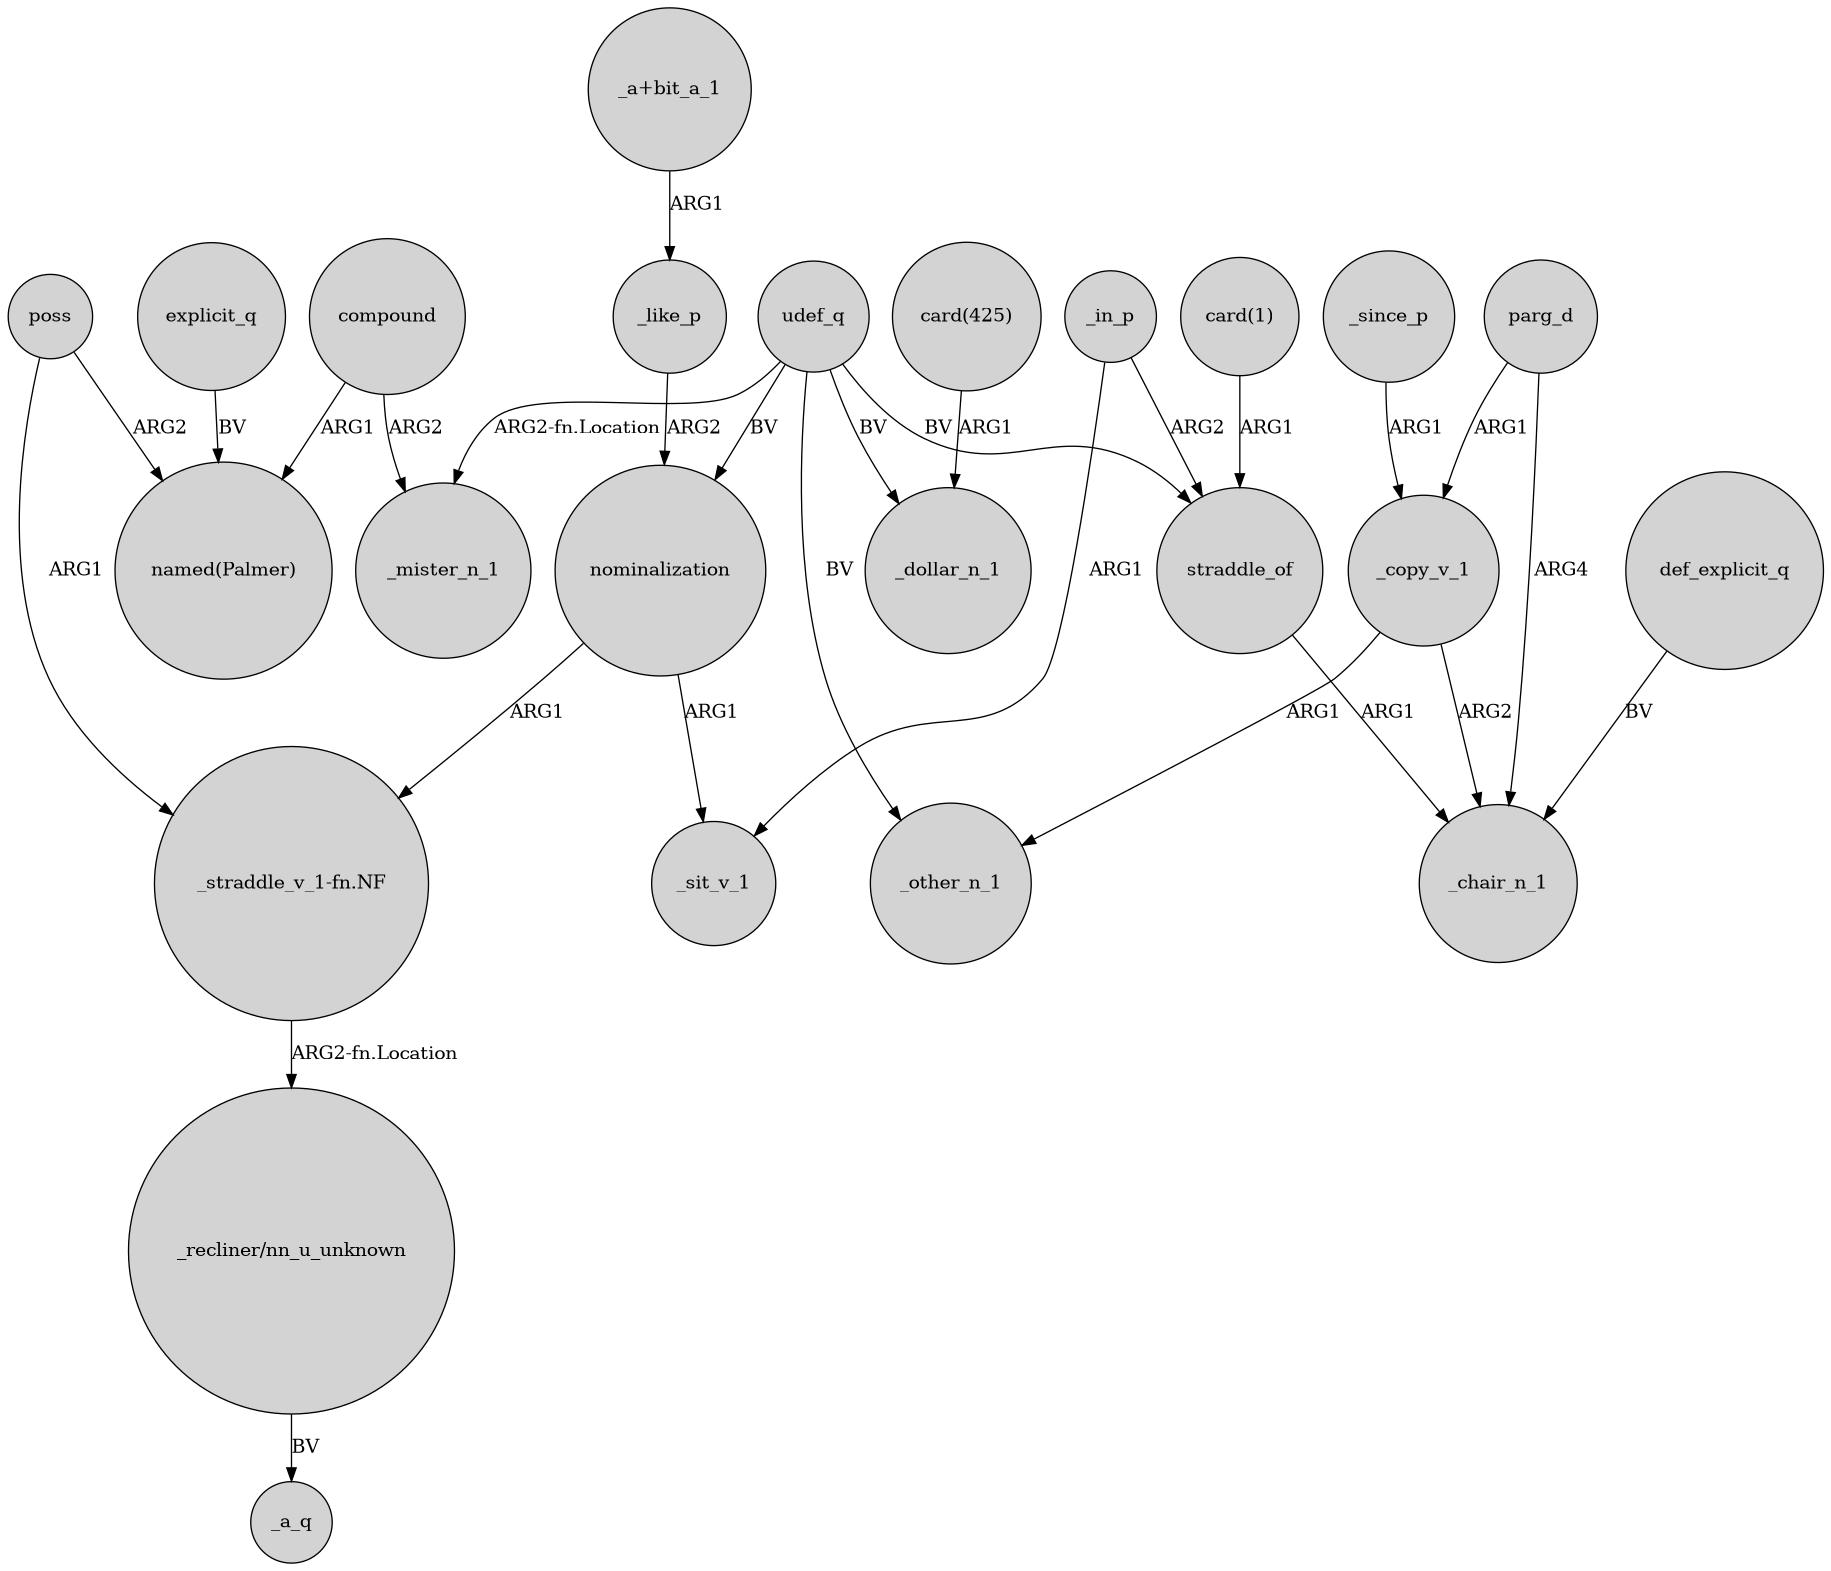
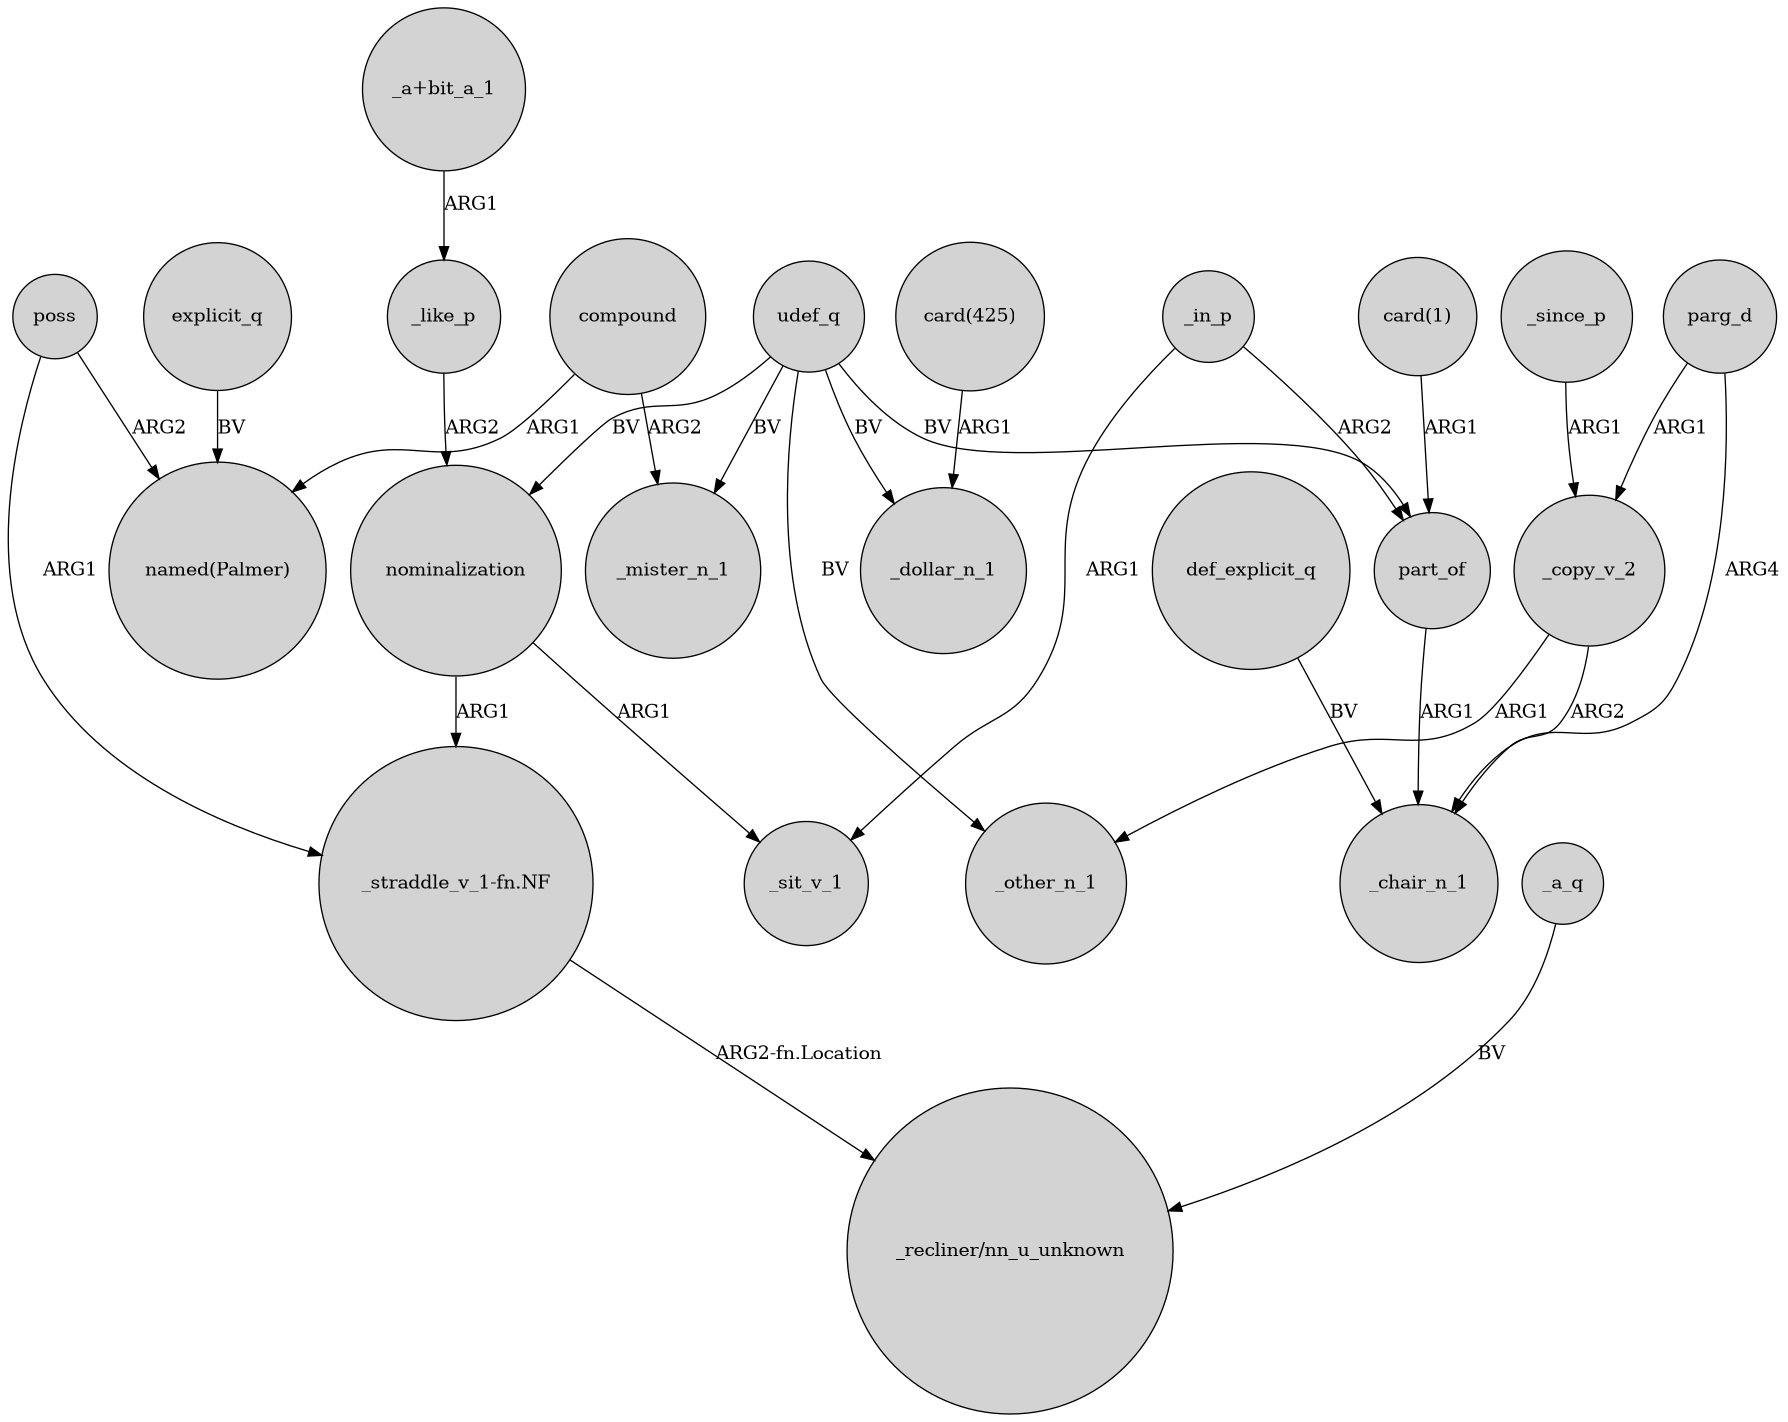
edge "udef_q" -> "_mister_n_1": label "ARG2-fn.Location" -> "BV"
node "straddle_of": label "straddle_of" -> "part_of"
node "_copy_v_1": label "_copy_v_1" -> "_copy_v_2"
edge "_recliner/nn_u_unknown" -> "_a_q": reversed
